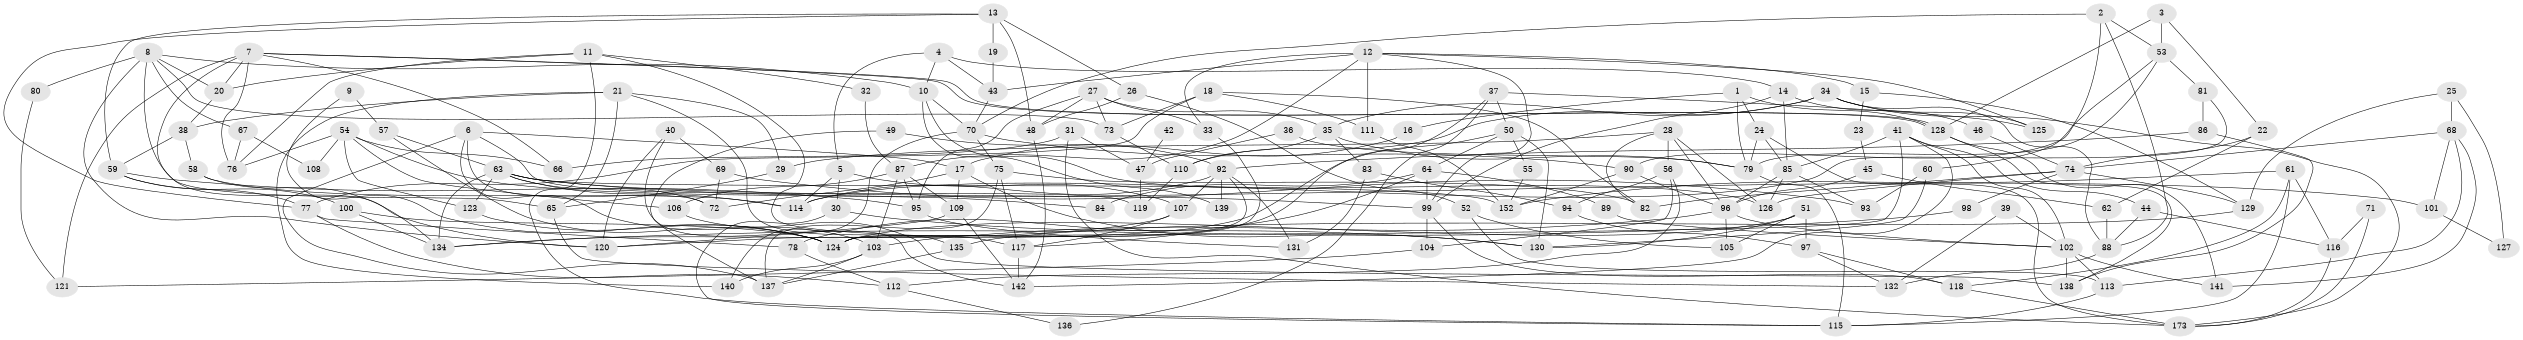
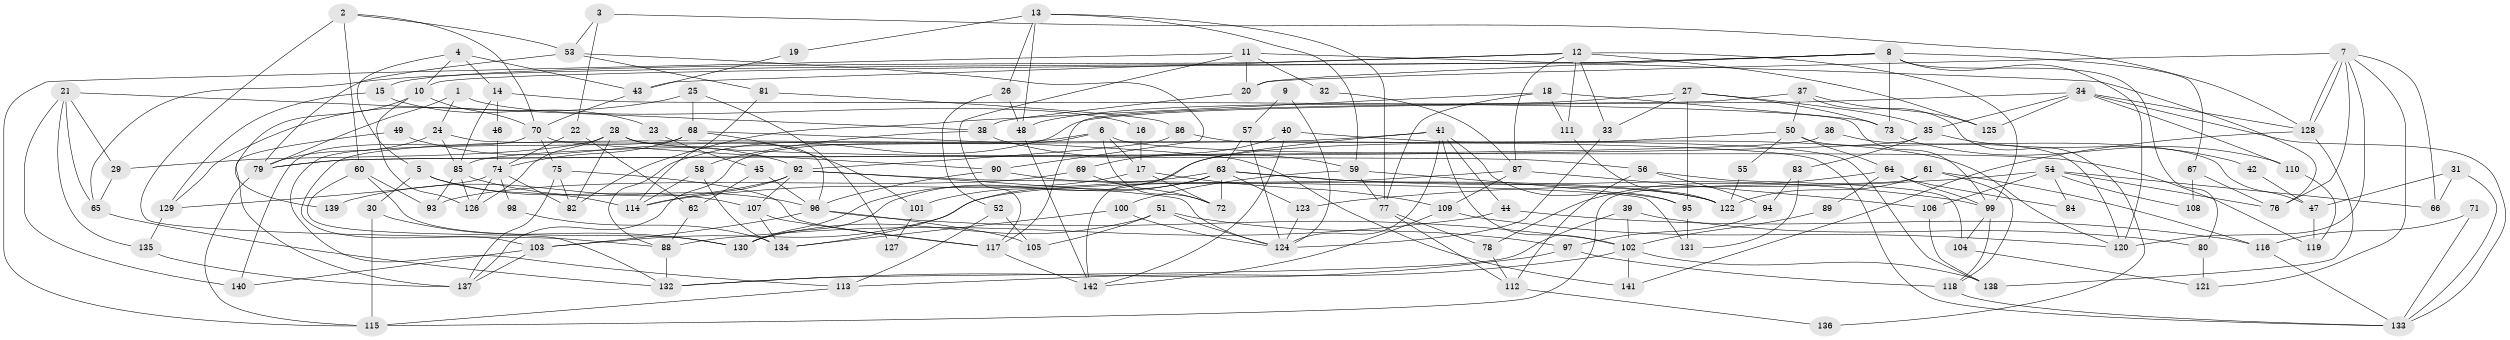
edge "1" -- "128": now "34" -- "128"
edge "35" -- "110": now "35" -- "42"
edge "87" -- "95": now "41" -- "95"
node "152": label "152" -> "122"
edge "60" -- "132": added
edge "39" -- "80": added
node "173": label "173" -> "133"
